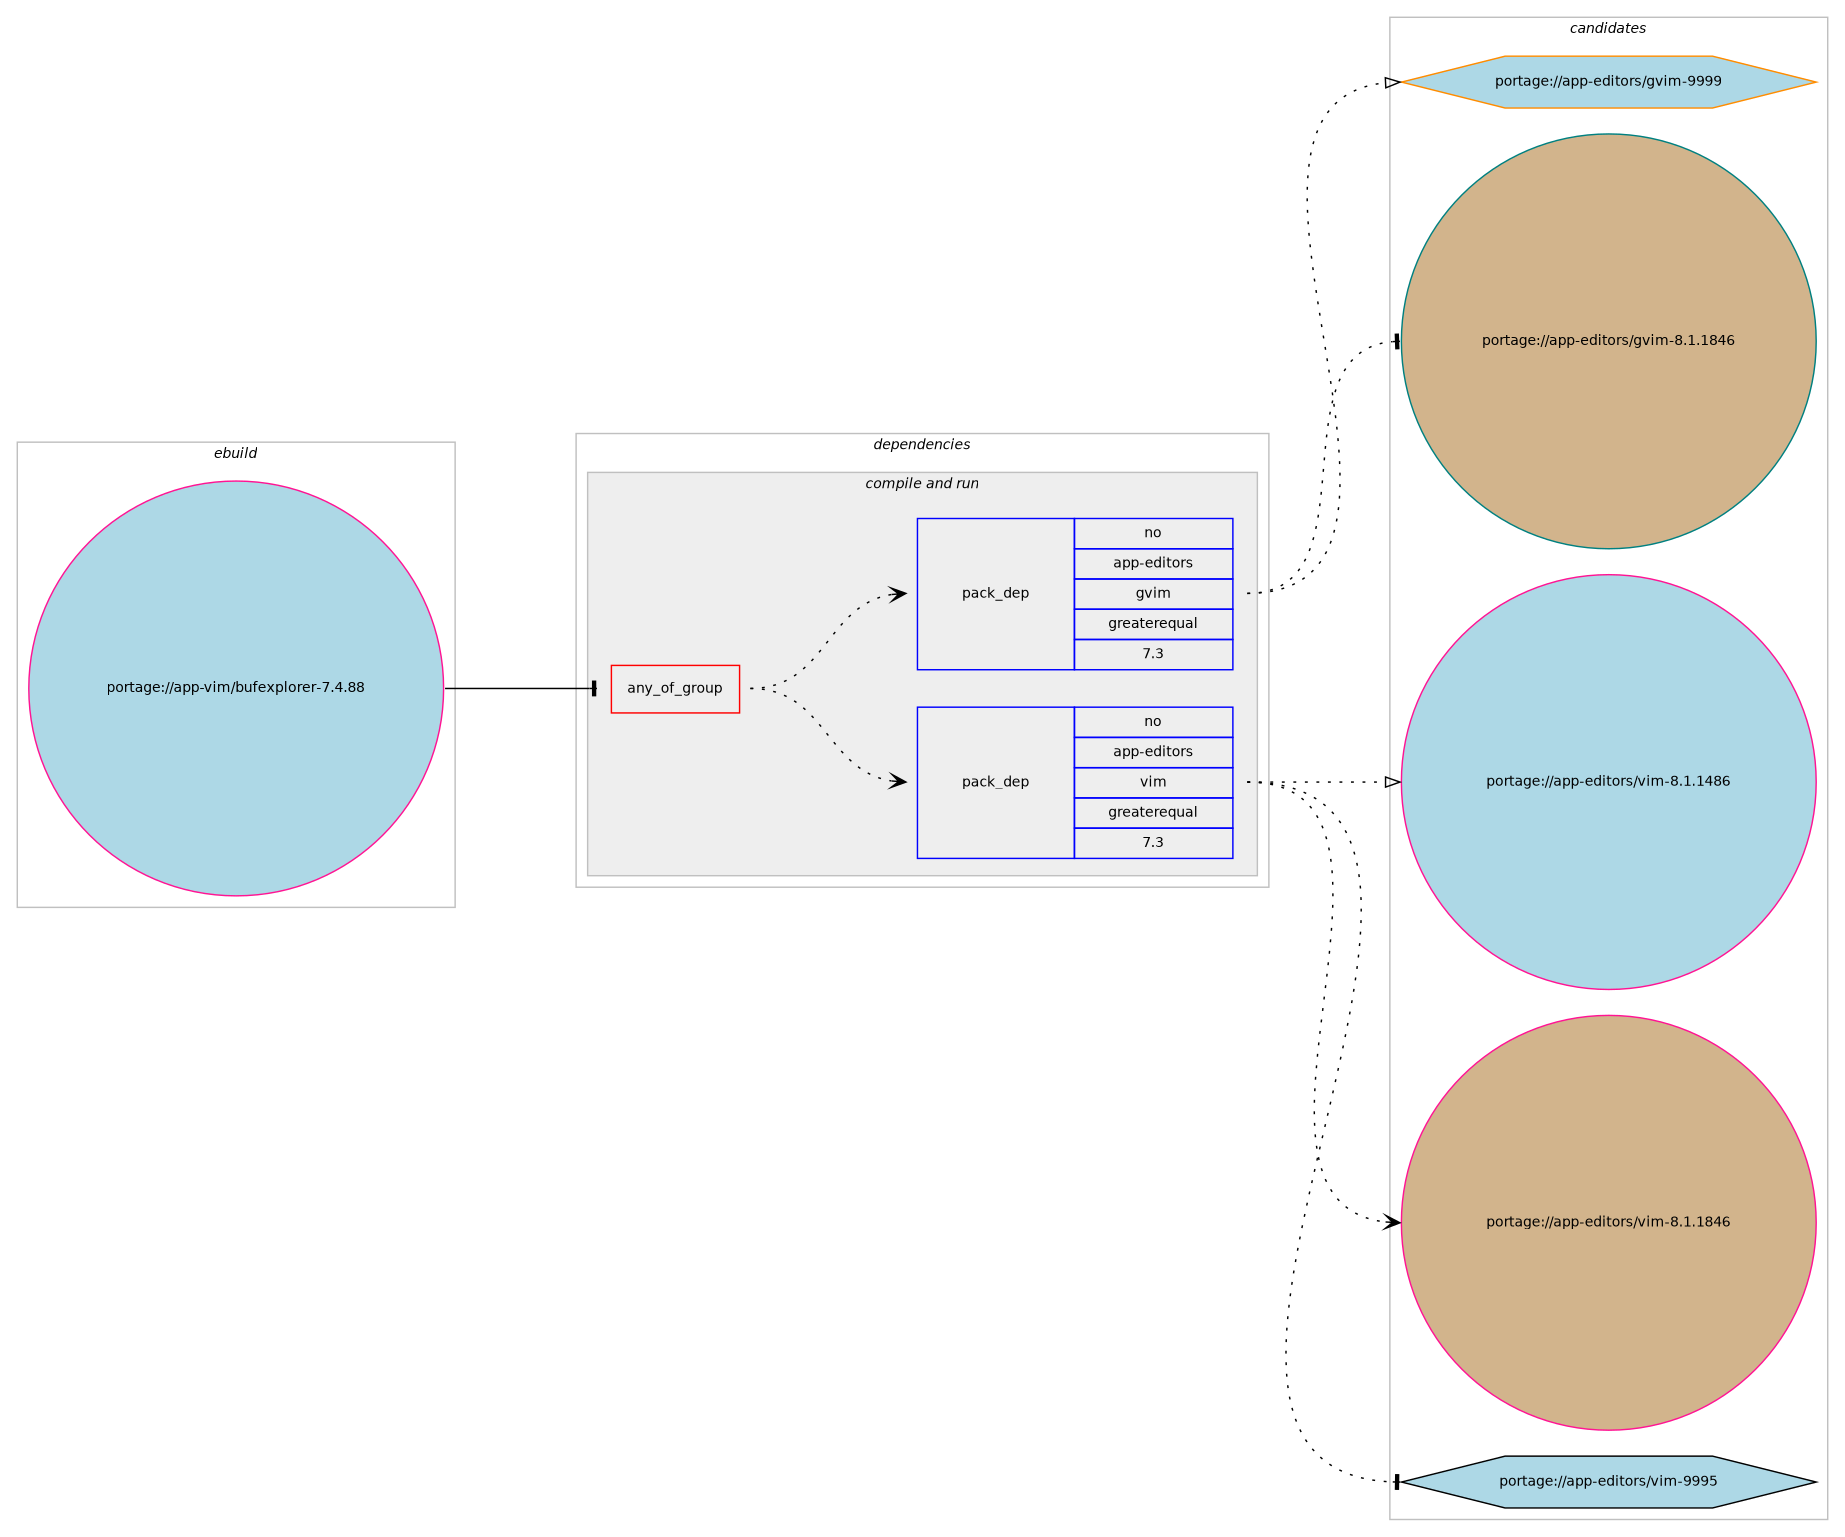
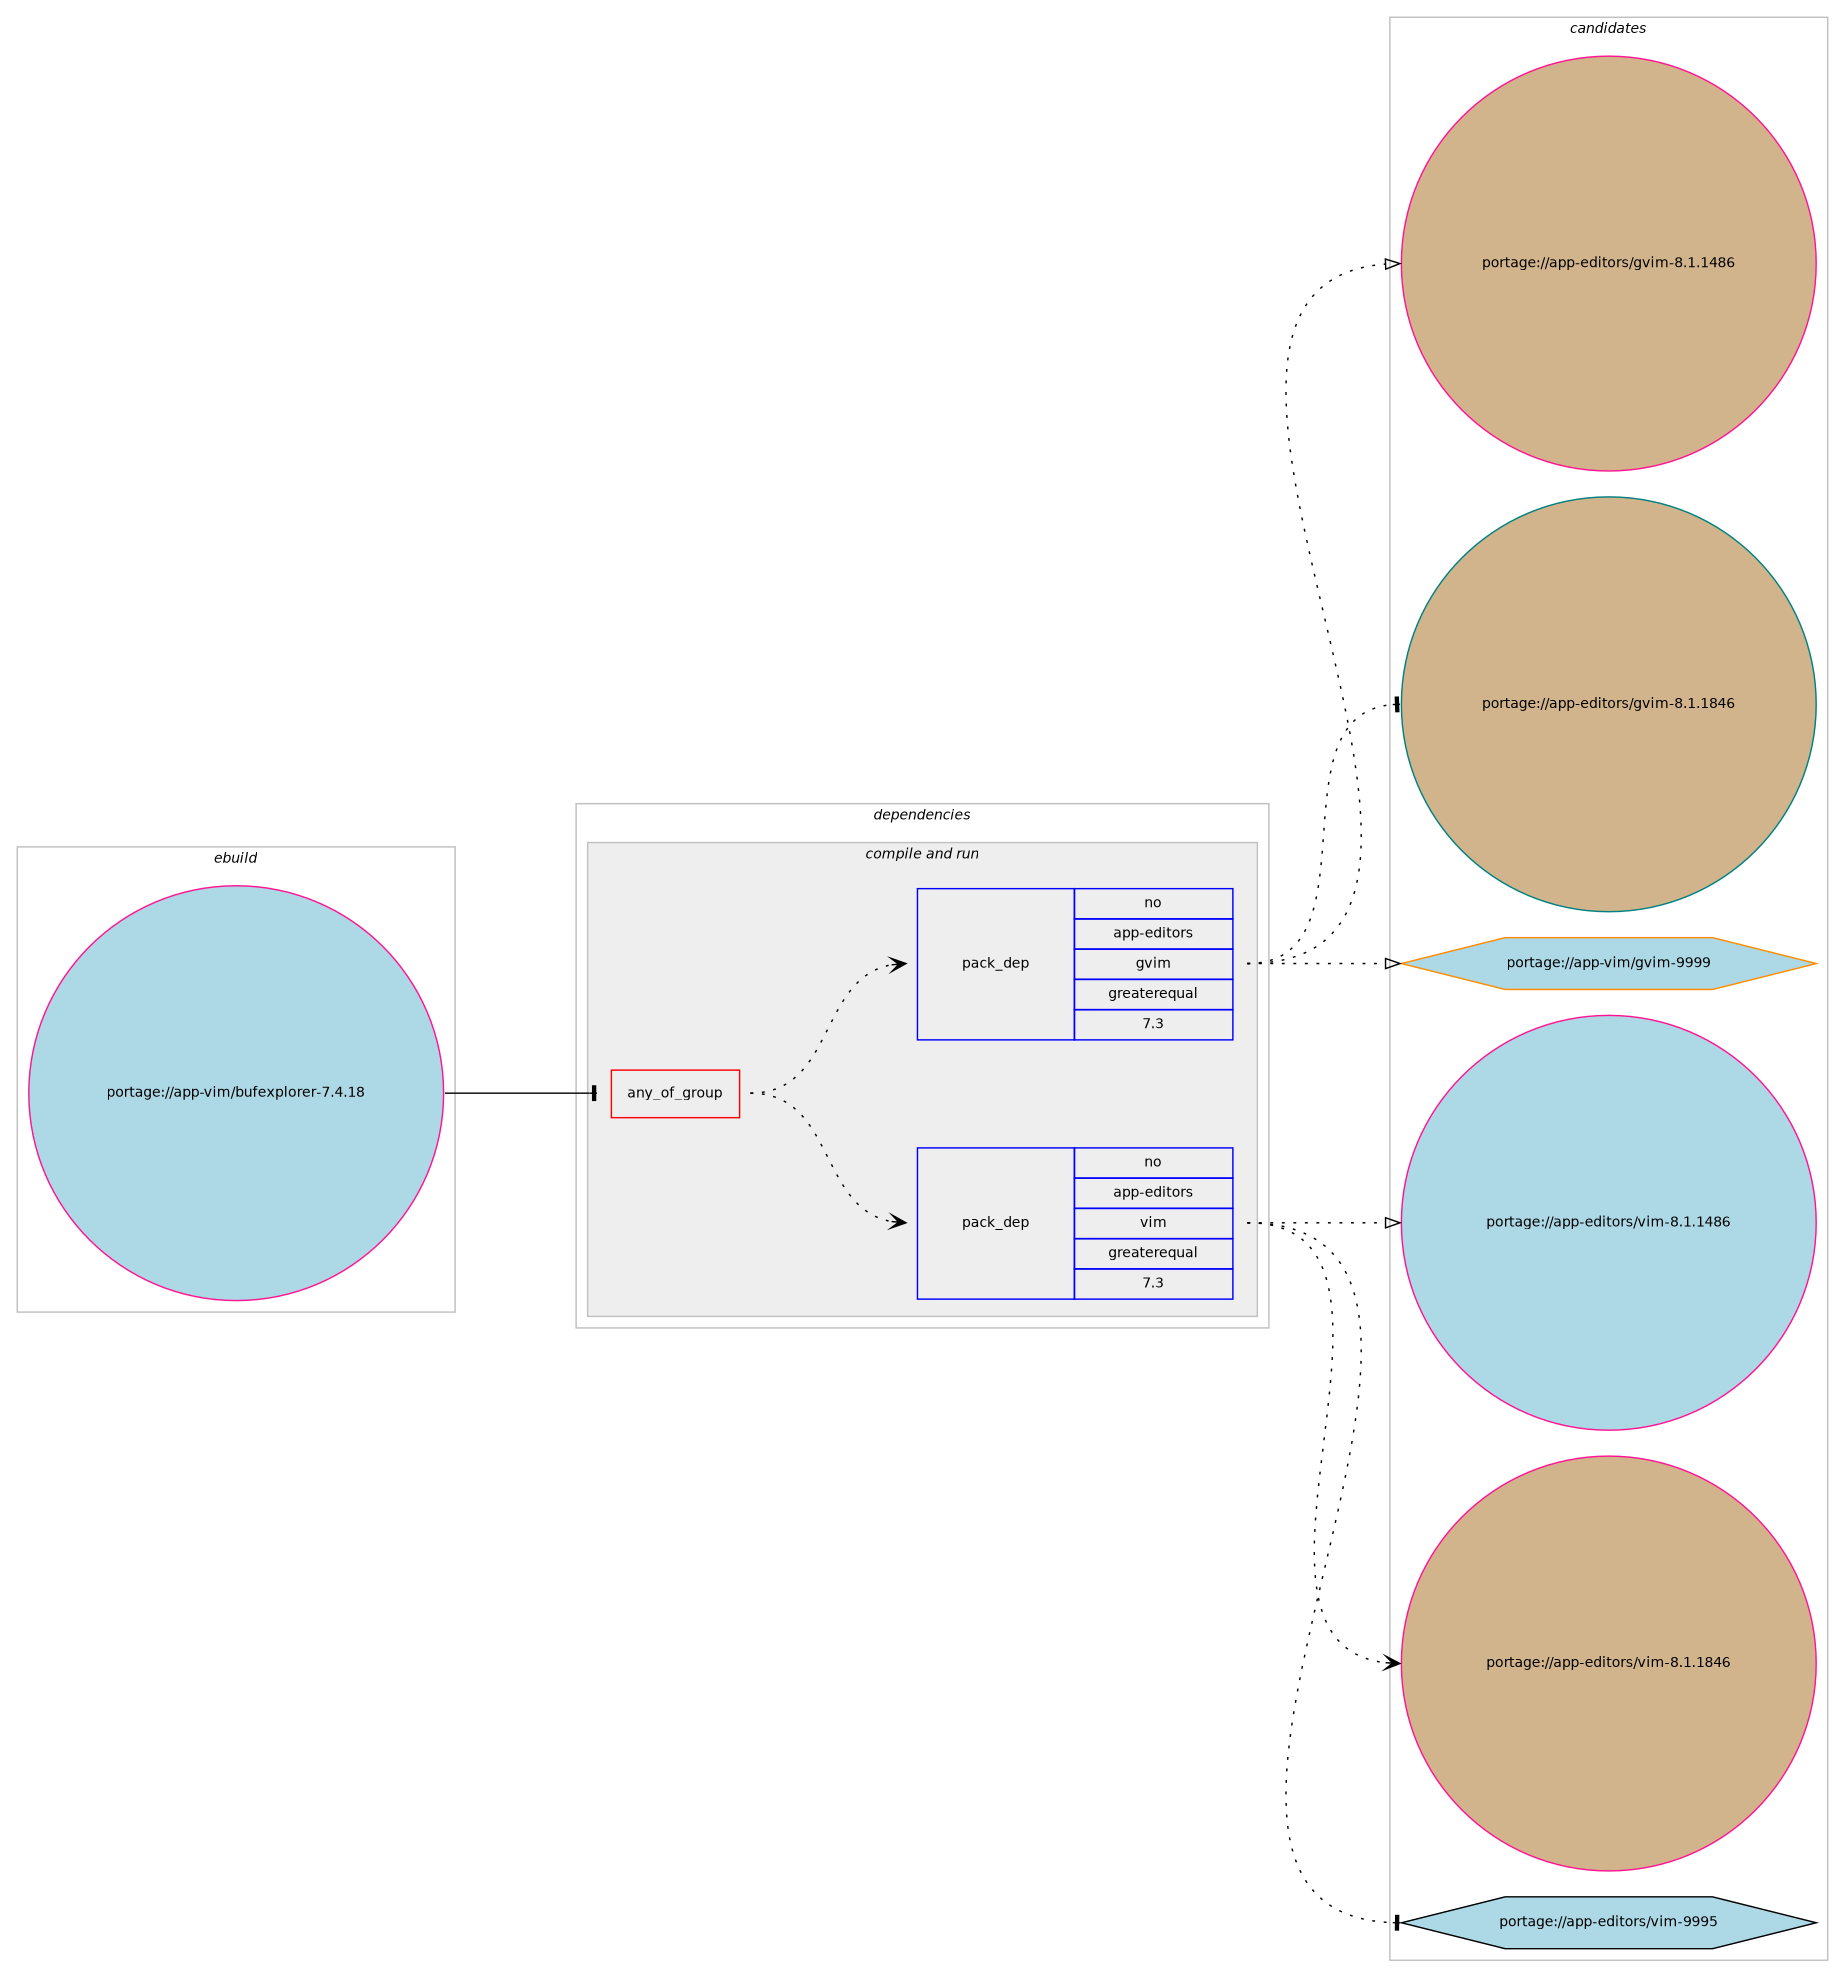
node "portage://app-editors/gvim-9999": label "portage://app-editors/gvim-9999" -> "portage://app-vim/gvim-9999"
node "portage://app-editors/gvim-8.1.1486": added
node "portage://app-vim/bufexplorer-7.4.88": label "portage://app-vim/bufexplorer-7.4.88" -> "portage://app-vim/bufexplorer-7.4.18"
